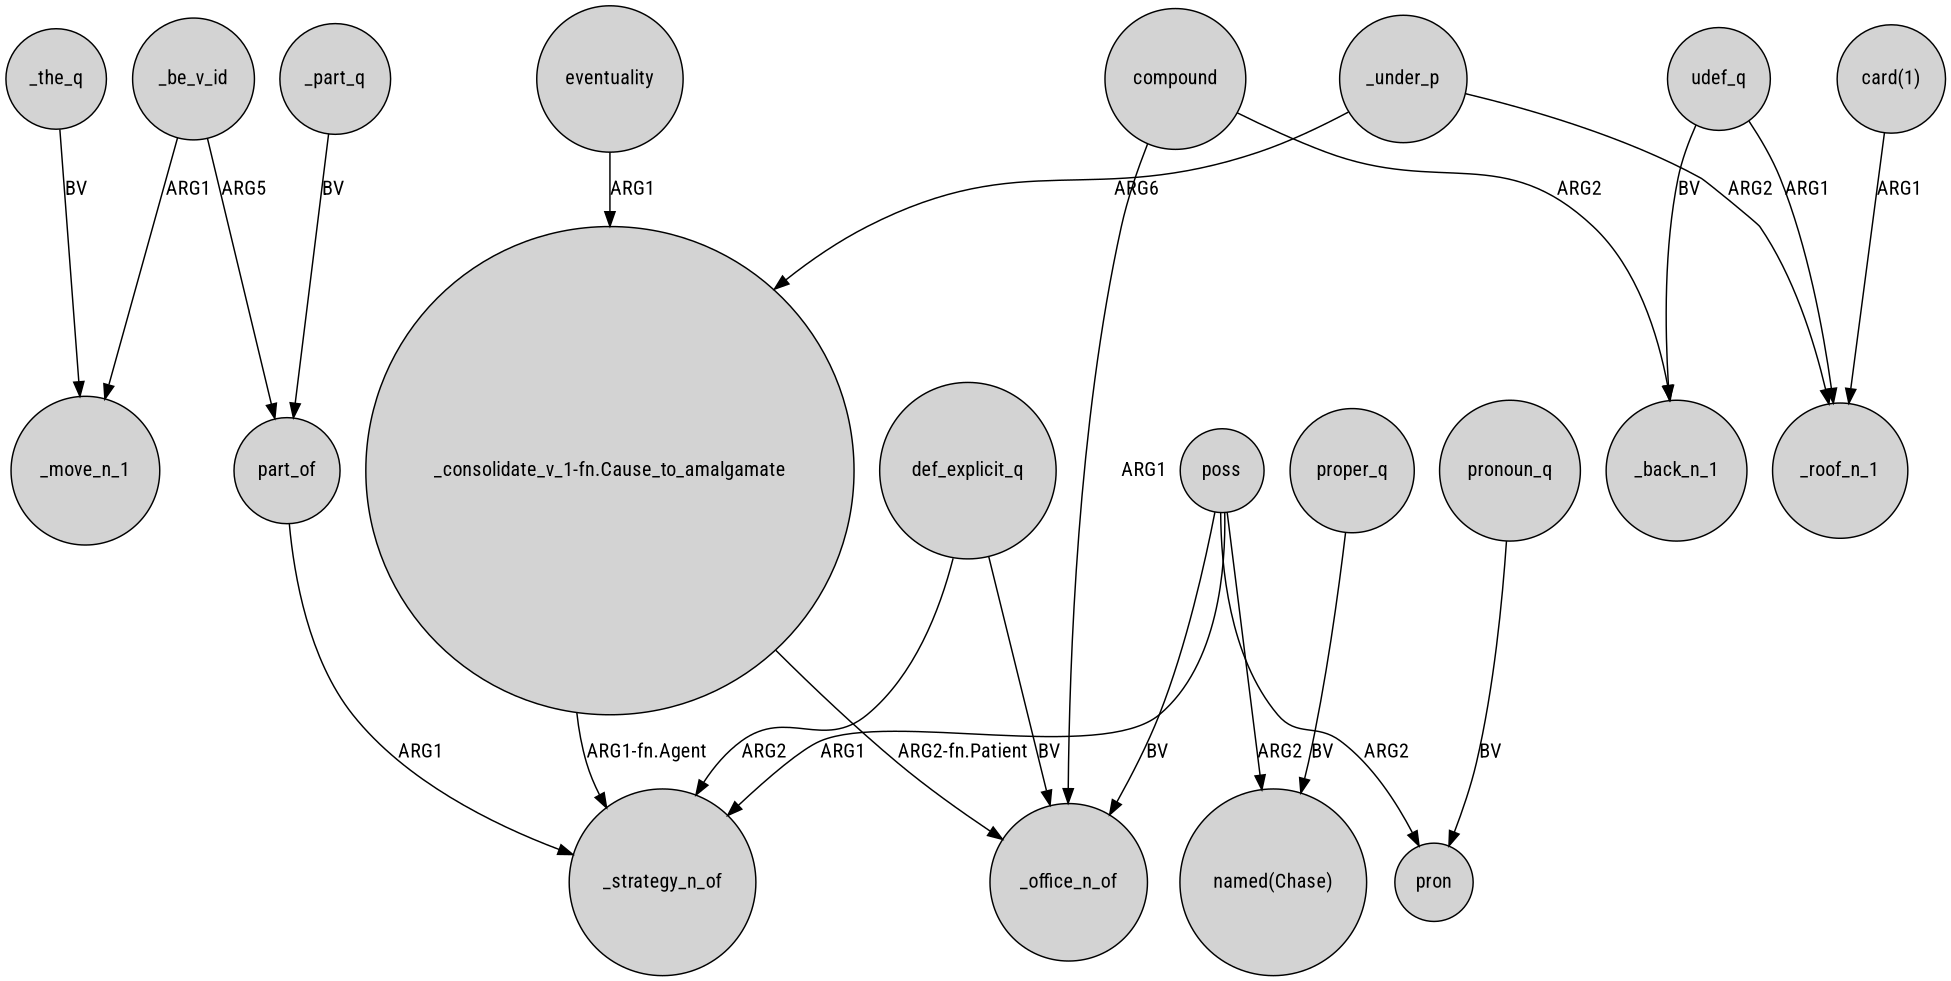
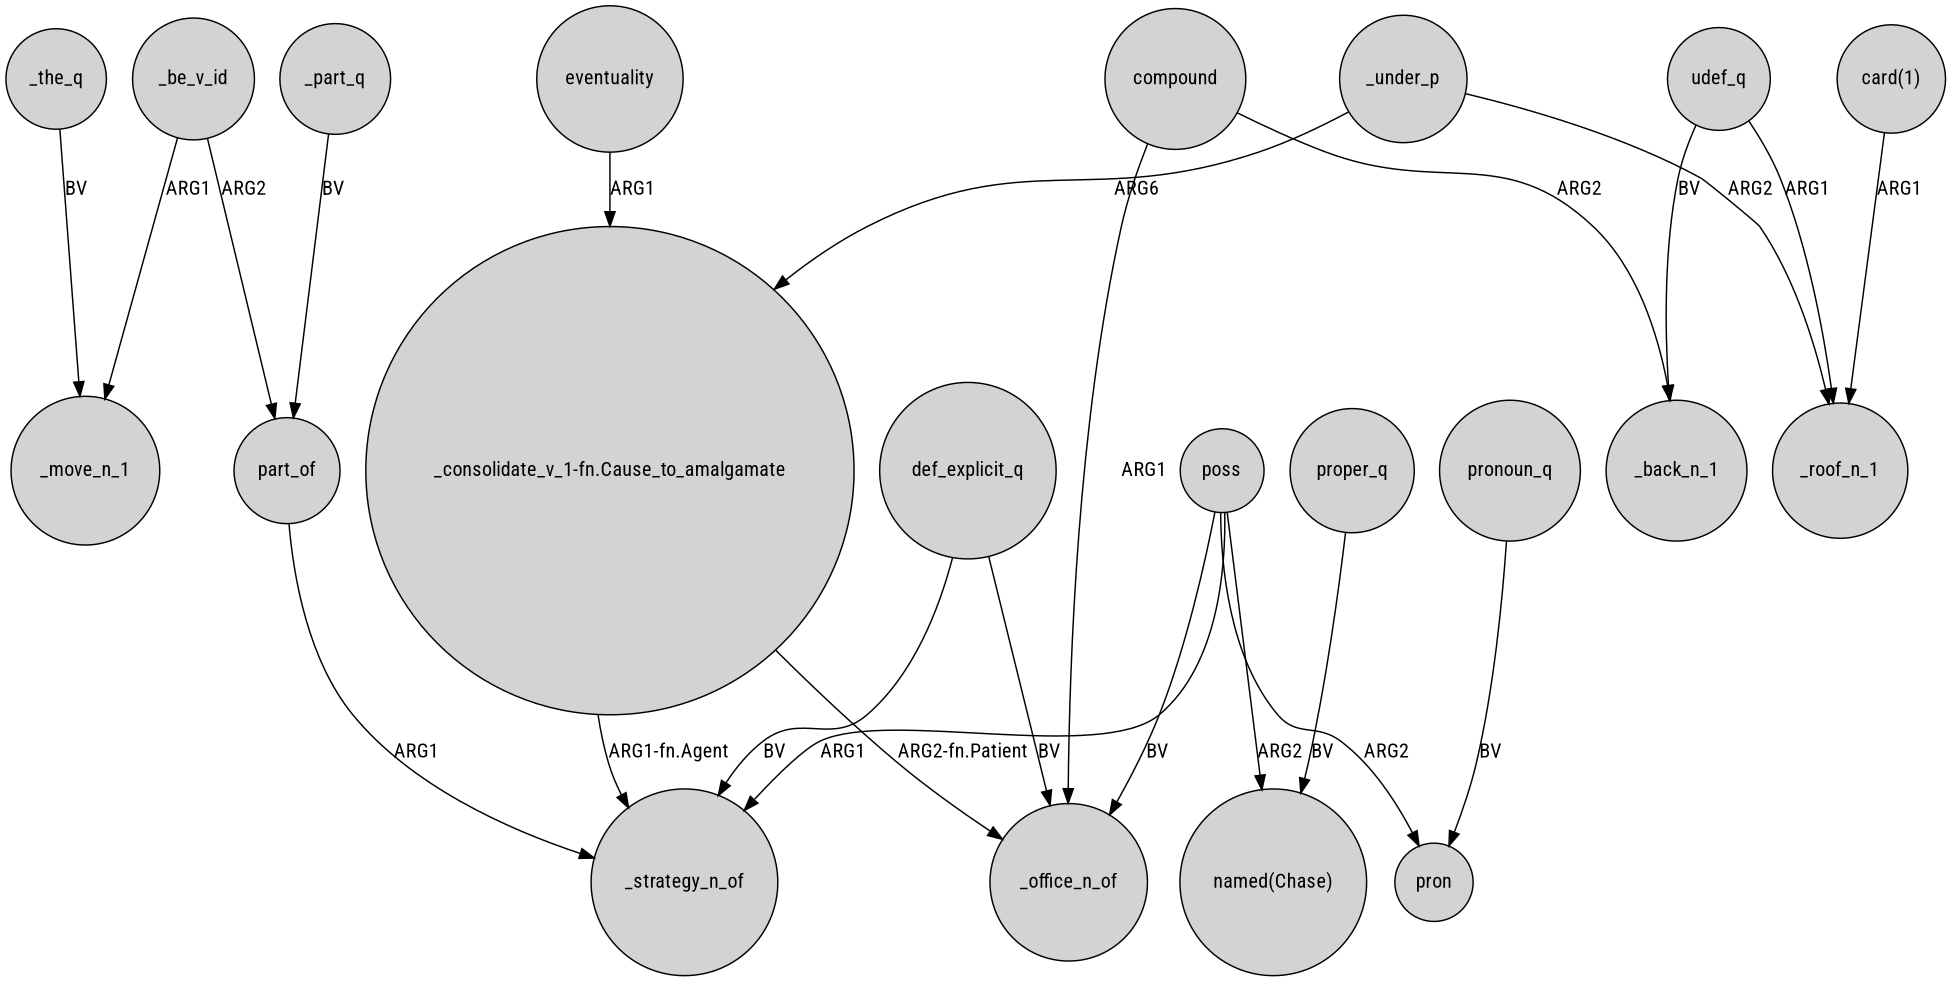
edge "_be_v_id" -> "part_of": label "ARG5" -> "ARG2"
edge "def_explicit_q" -> "_strategy_n_of": label "ARG2" -> "BV"
